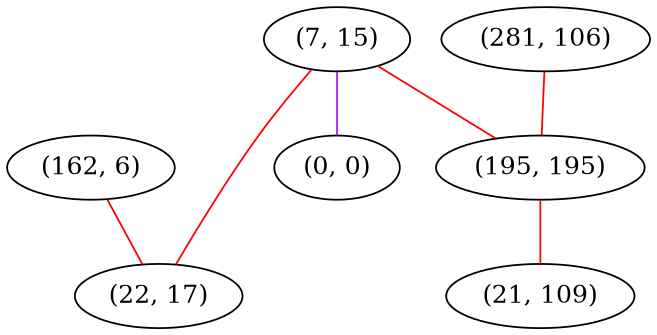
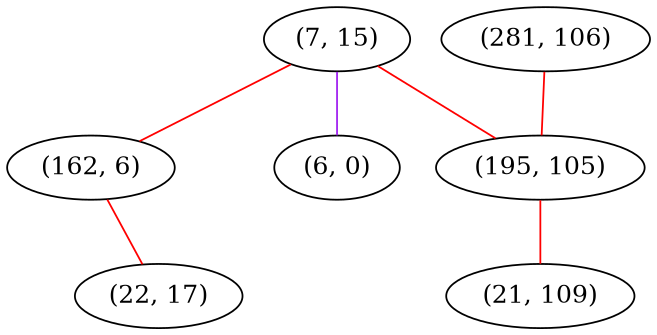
edge "(7, 15)" -- "(22, 17)": now "(7, 15)" -- "(162, 6)"
node "(0, 0)": label "(0, 0)" -> "(6, 0)"
node "(195, 195)": label "(195, 195)" -> "(195, 105)"
